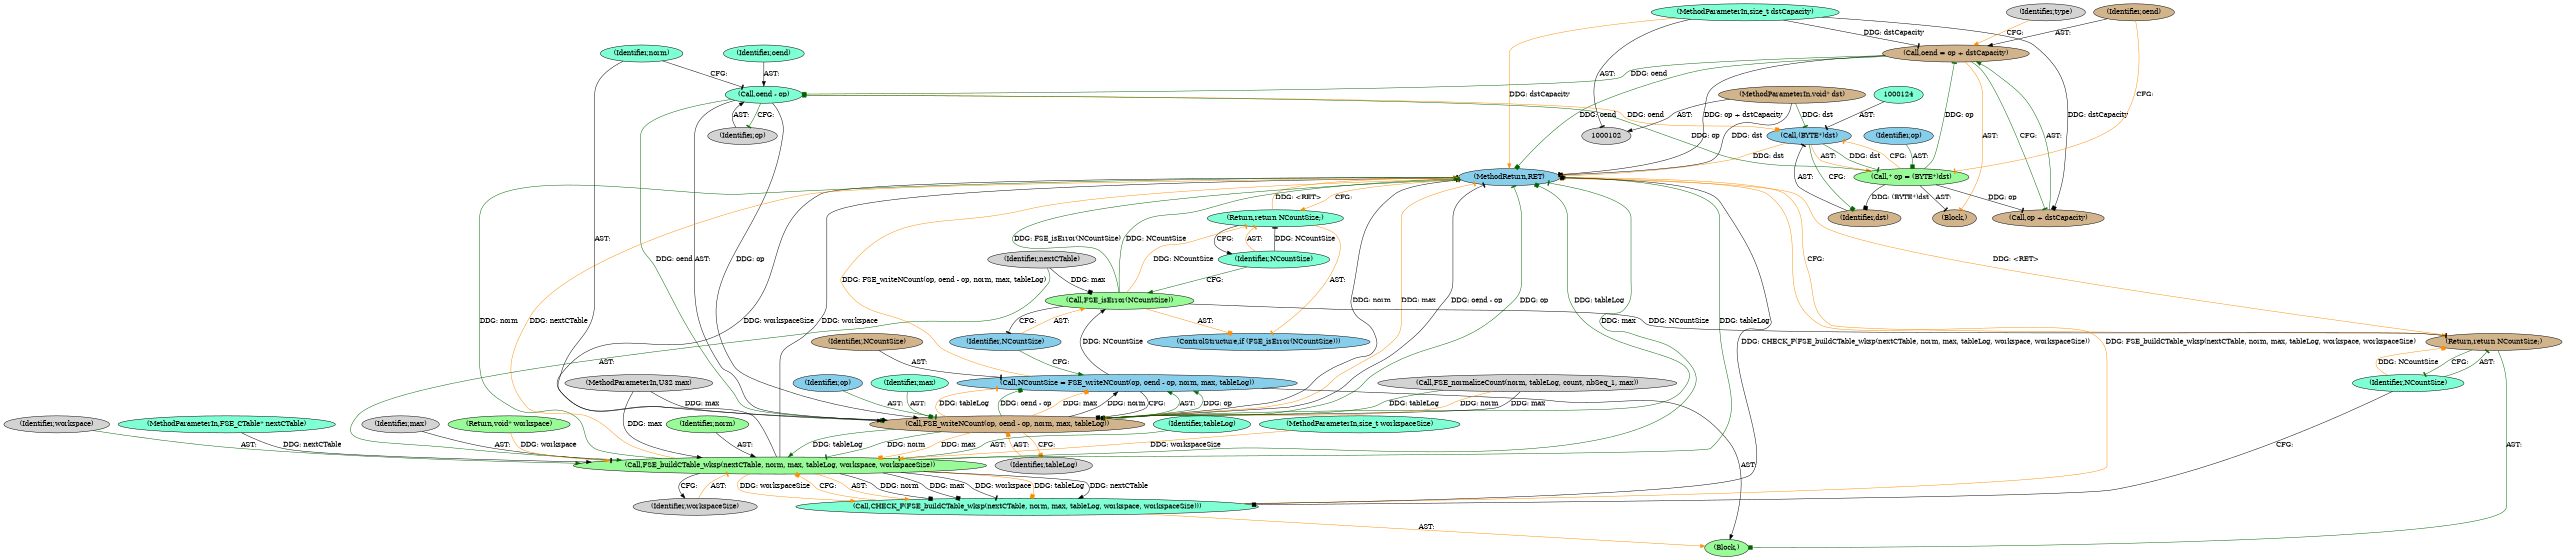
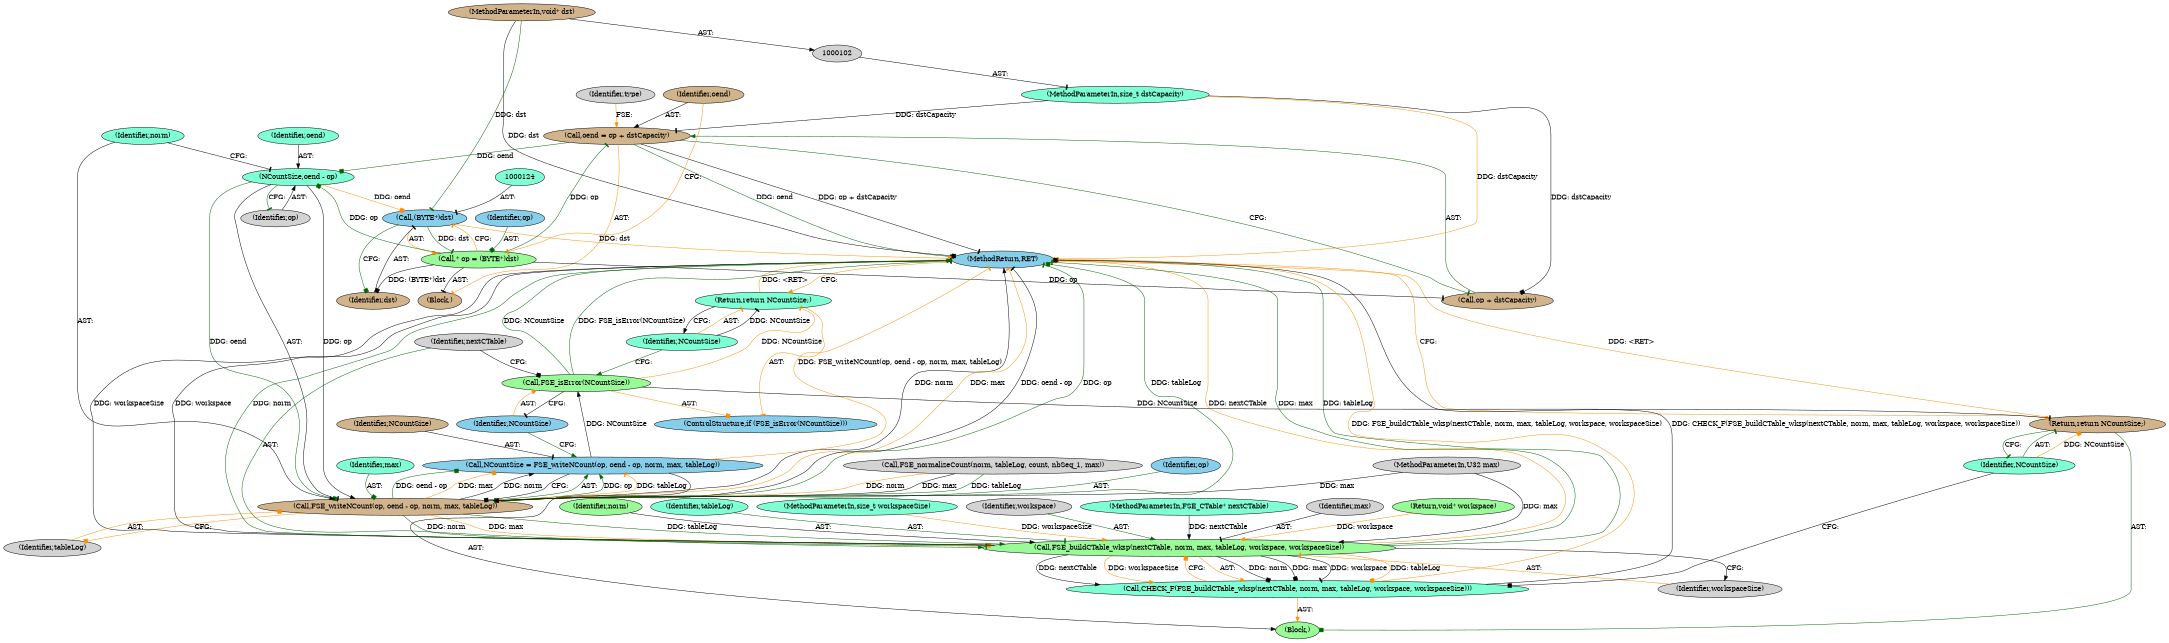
edge "(Identifier,type)" -> "(Call,oend = op + dstCapacity)": label "CFG: " -> "FSE: "
edge "(MethodParameterIn,size_t dstCapacity)" -> "1000102": reversed
node "(Call,oend - op)": label "(Call,oend - op)" -> "(NCountSize,oend - op)"
edge "(Identifier,nextCTable)" -> "(Call,FSE_isError(NCountSize))": label "DDG: max" -> "CFG: "
